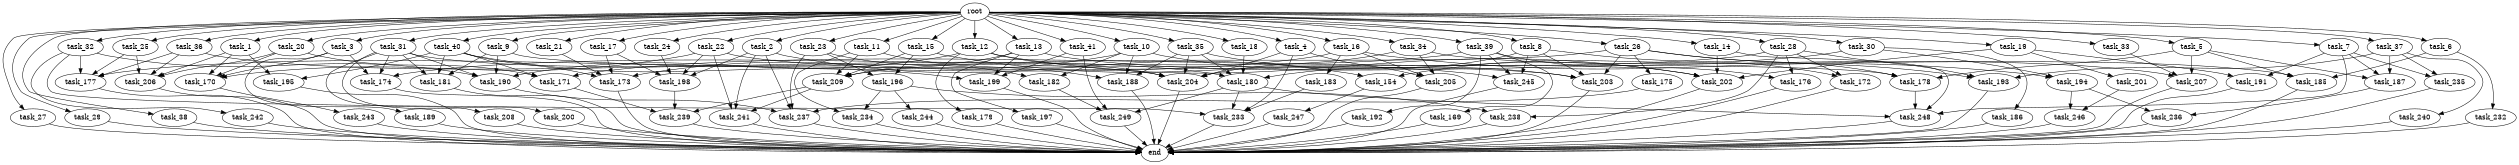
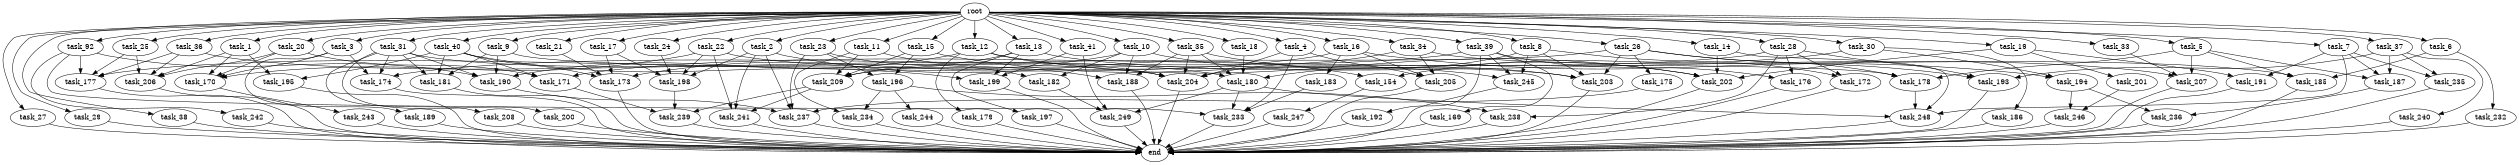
node "task_32": label "task_32" -> "task_92"
